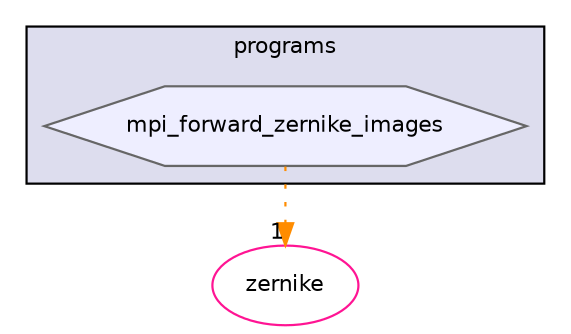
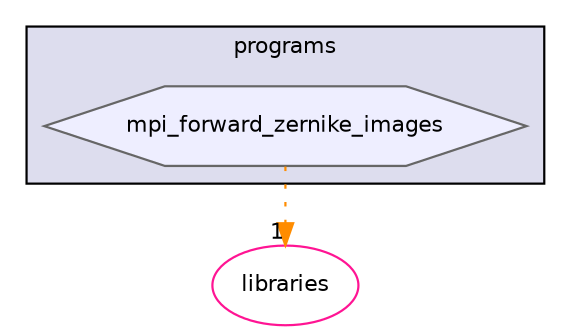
node "zernike": label "zernike" -> "libraries"
